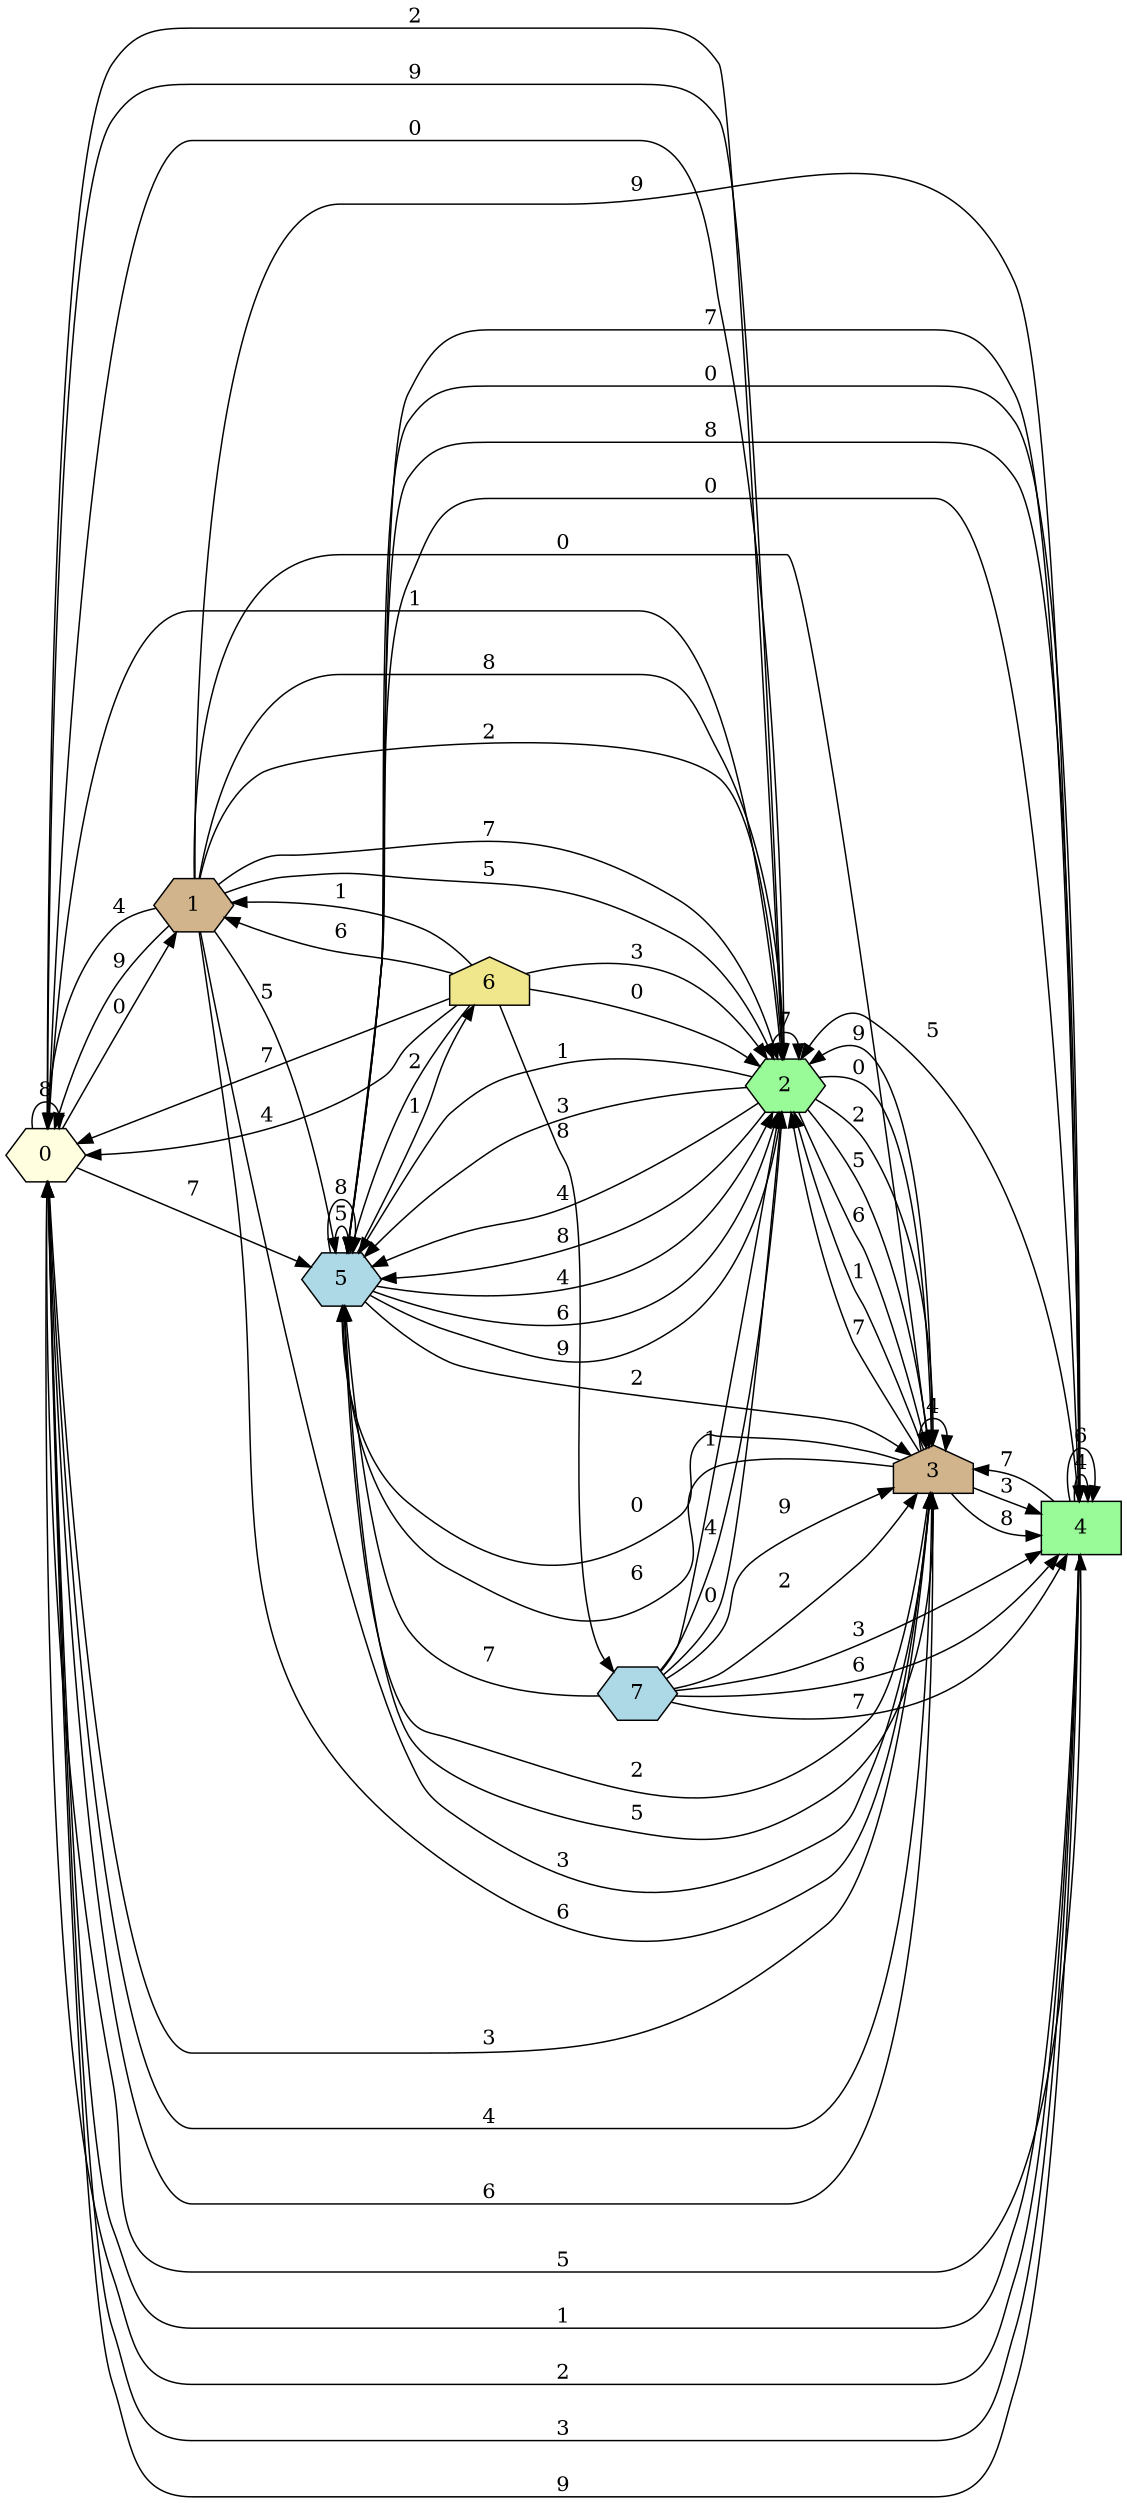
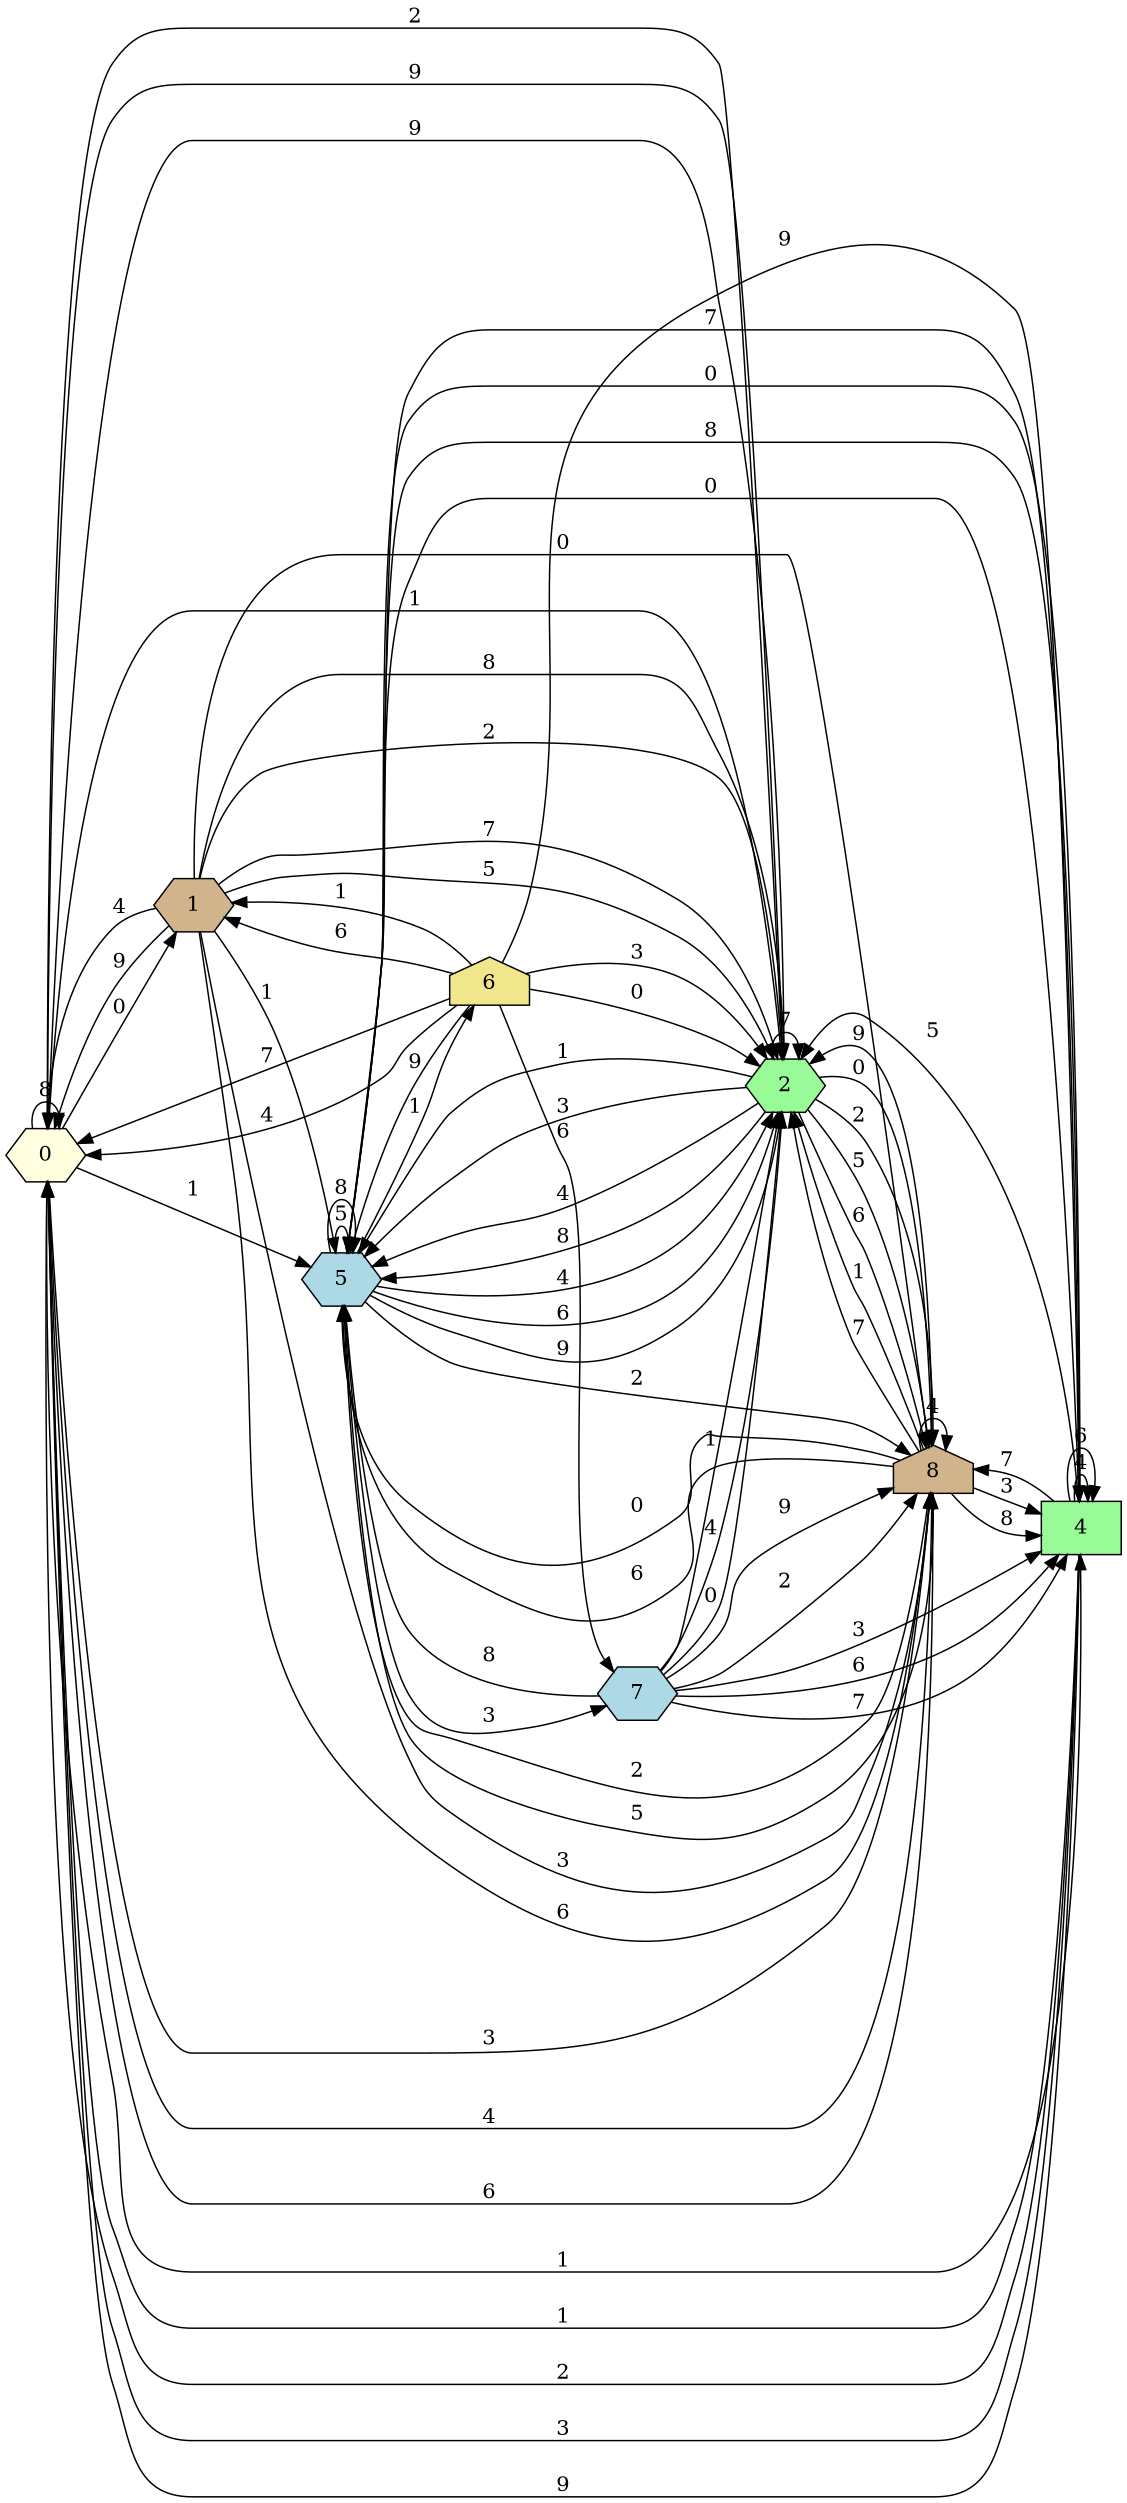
edge "2" -> "0": label "0" -> "9"
edge "1" -> "4": now "6" -> "4"
edge "1" -> "5": label "5" -> "1"
edge "6" -> "5": label "2" -> "9"
edge "6" -> "7": label "8" -> "6"
edge "0" -> "5": label "7" -> "1"
node "3": label "3" -> "8"
edge "5" -> "7": added, label "3"
edge "7" -> "5": label "7" -> "8"
edge "0" -> "4": label "5" -> "1"
